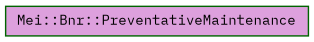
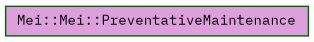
node "Mei::Bnr::PreventativeMaintenance": label "Mei::Bnr::PreventativeMaintenance" -> "Mei::Mei::PreventativeMaintenance"
